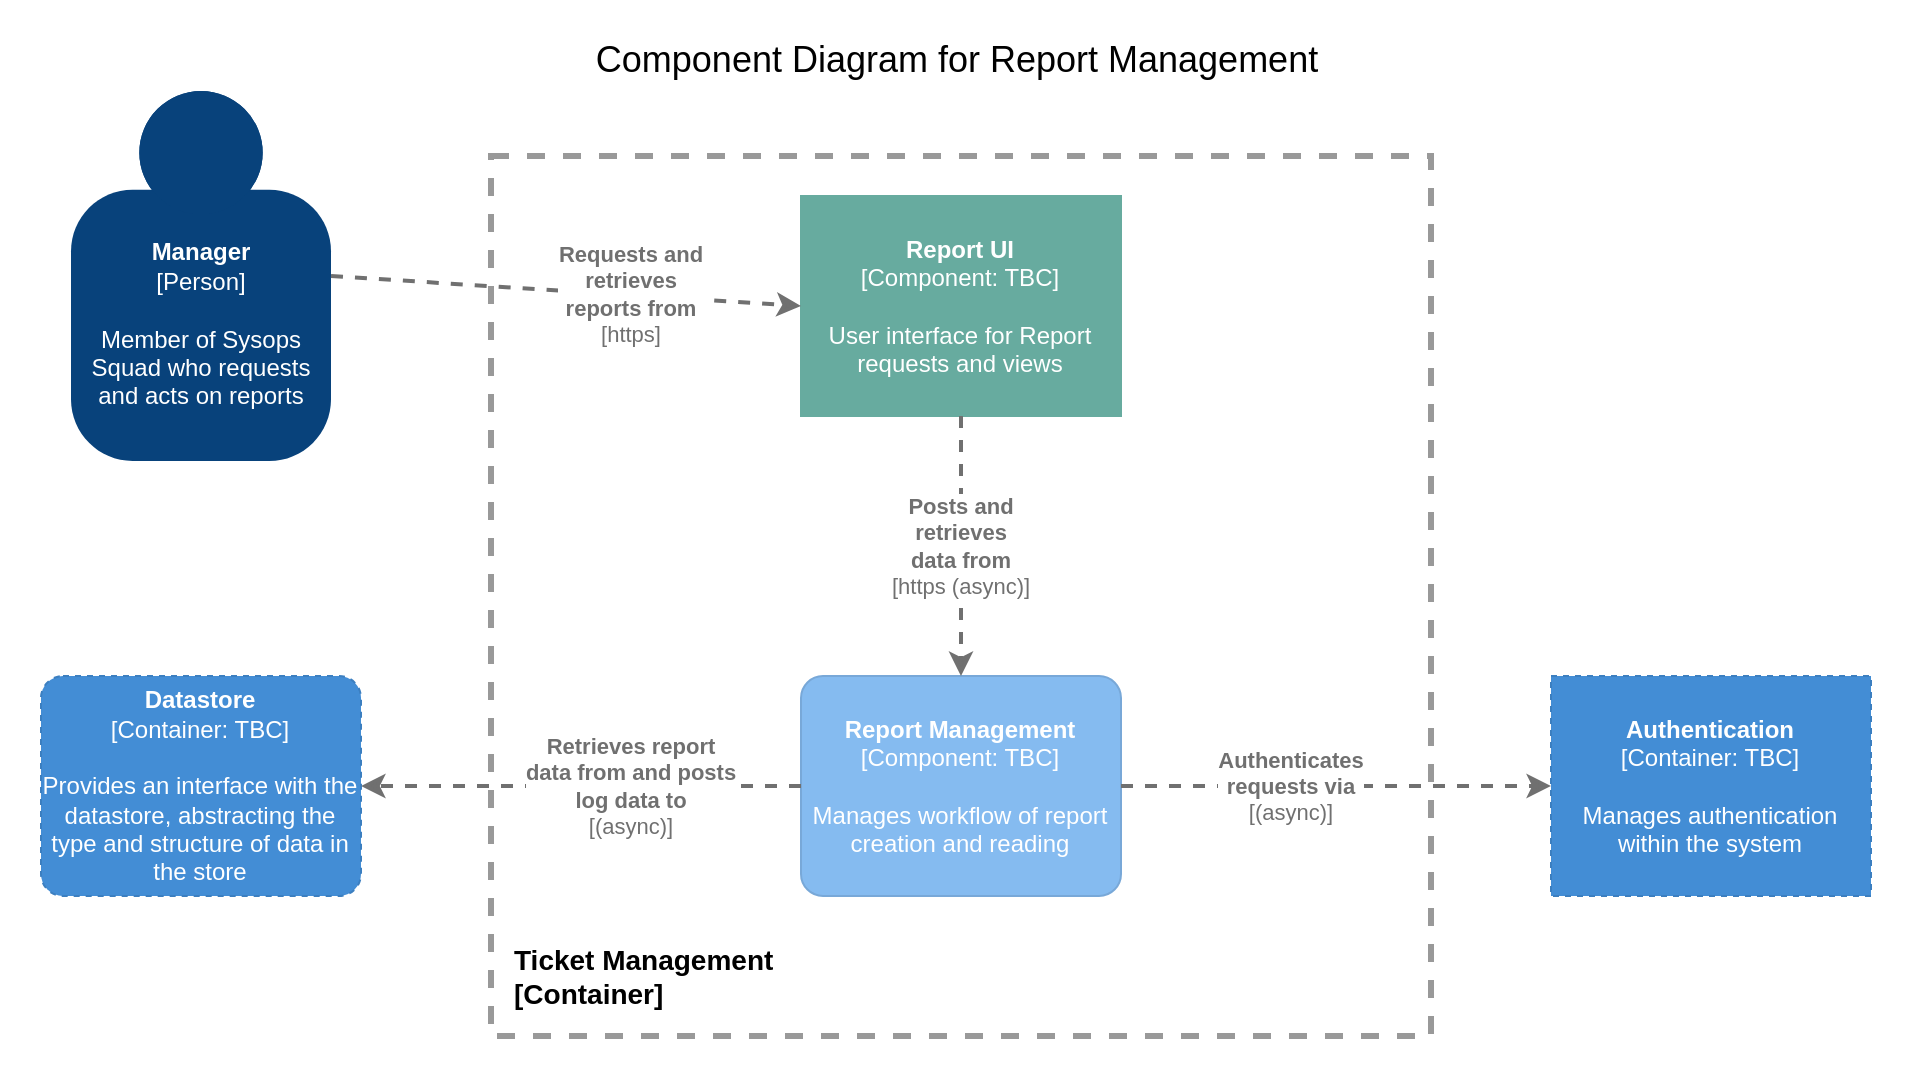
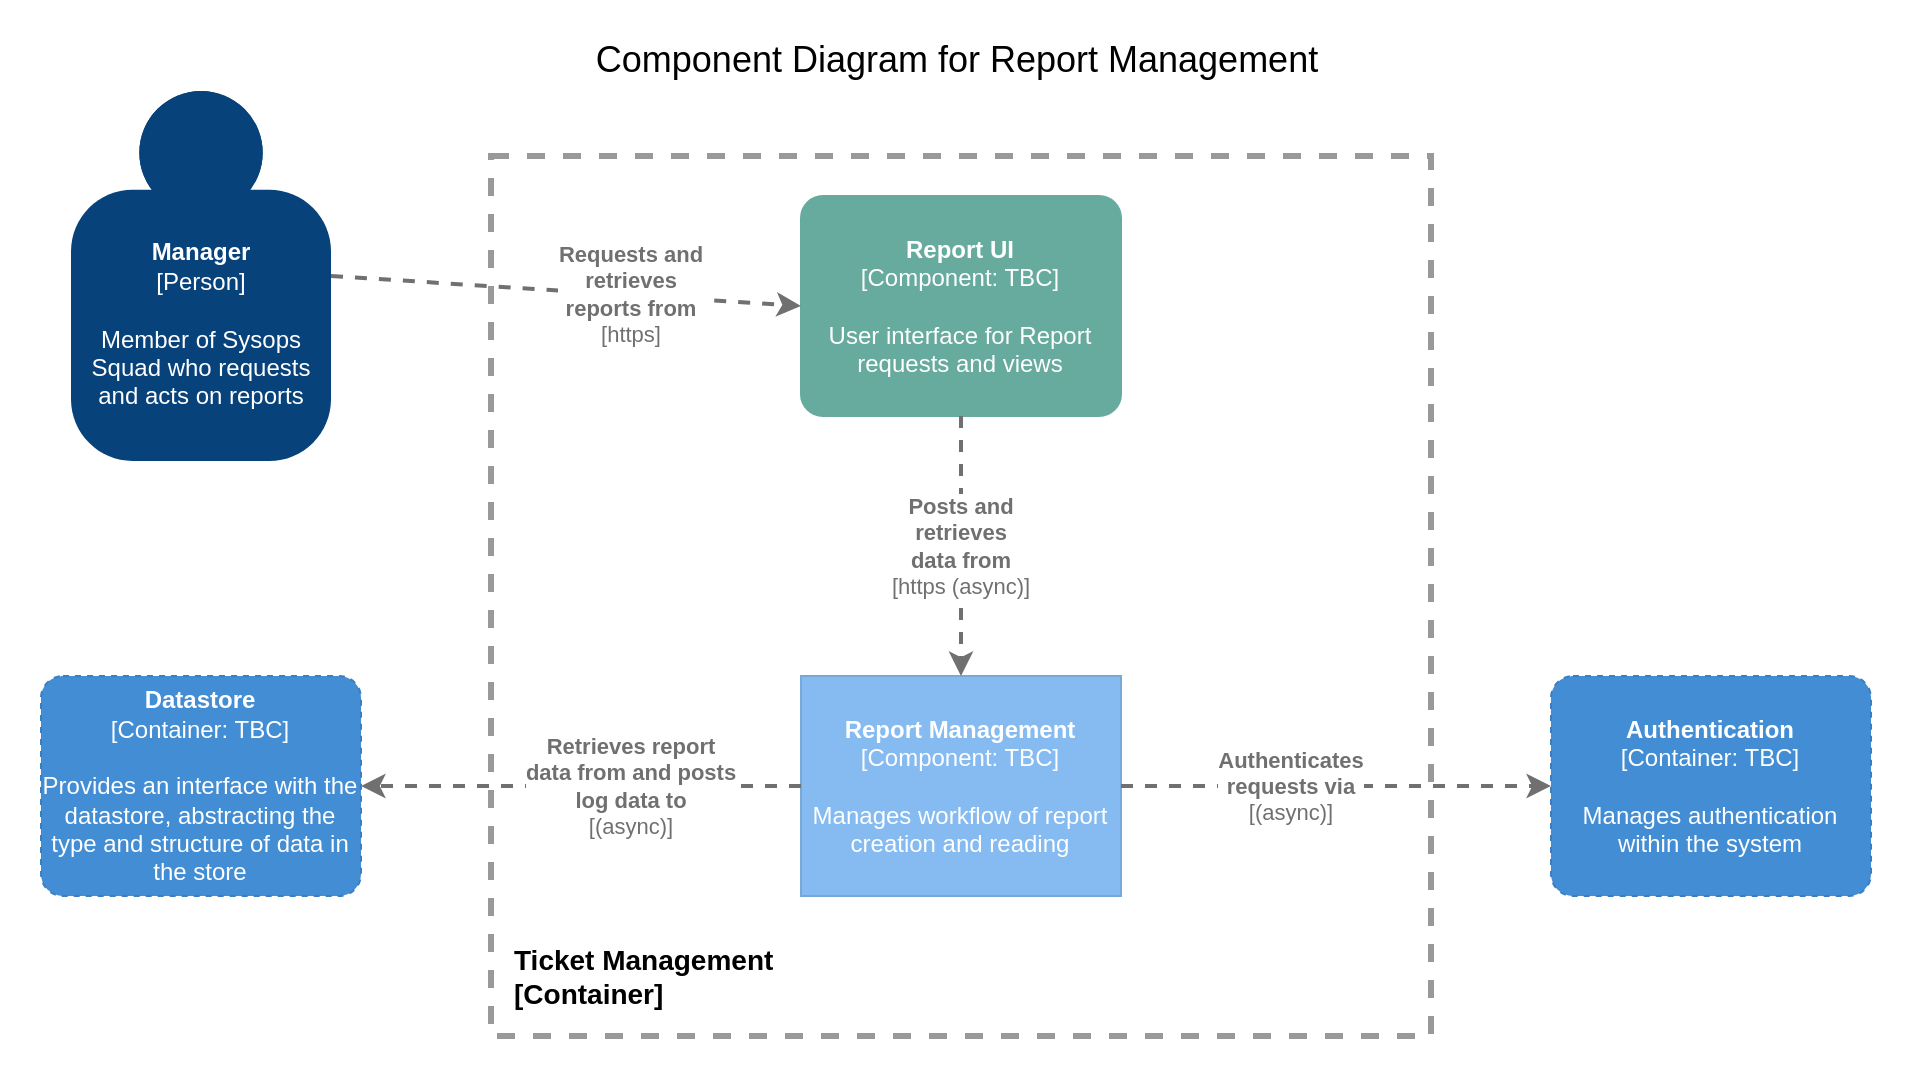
node "Report UI [Component: TBC] User interface for Report requests and views": shape rectangle -> rounded rectangle
node "Report Management [Component: TBC] Manages workflow of report creation and reading": shape rounded rectangle -> rectangle
node "Authentication [Container: TBC] Manages authentication within the system": shape rectangle -> rounded rectangle
